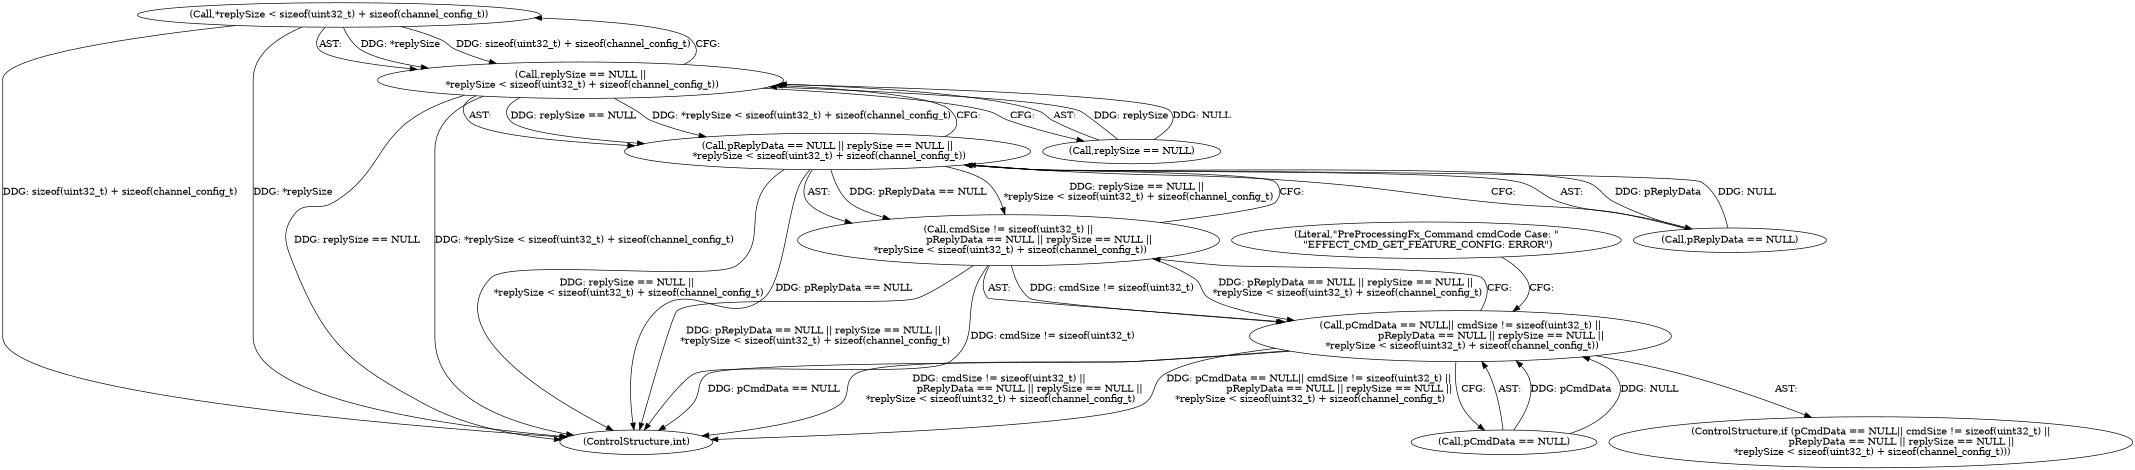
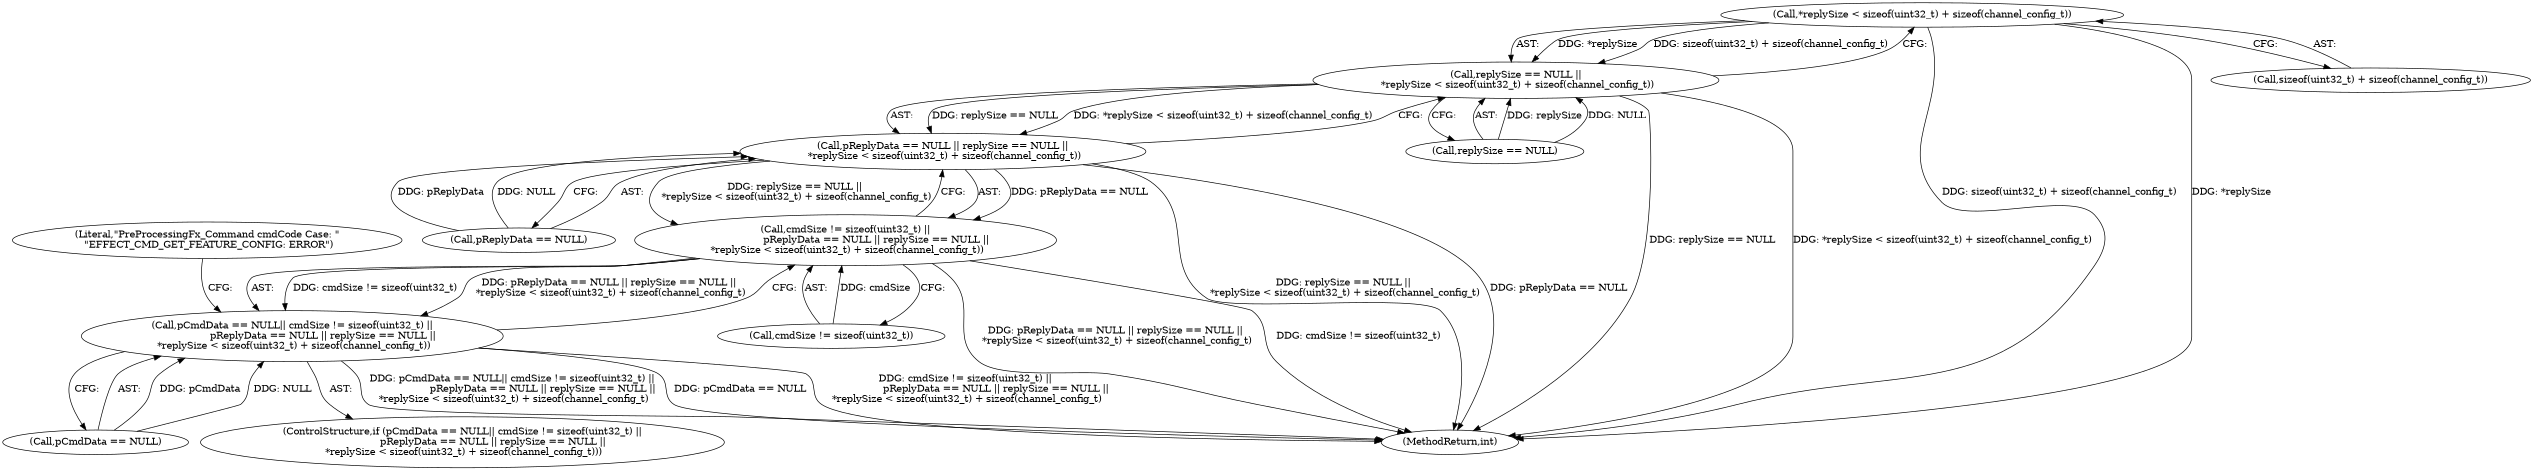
node "(Call,sizeof(uint32_t) + sizeof(channel_config_t))": added
node "(Call,cmdSize != sizeof(uint32_t))": added
node "(ControlStructure,int)": label "(ControlStructure,int)" -> "(MethodReturn,int)"
